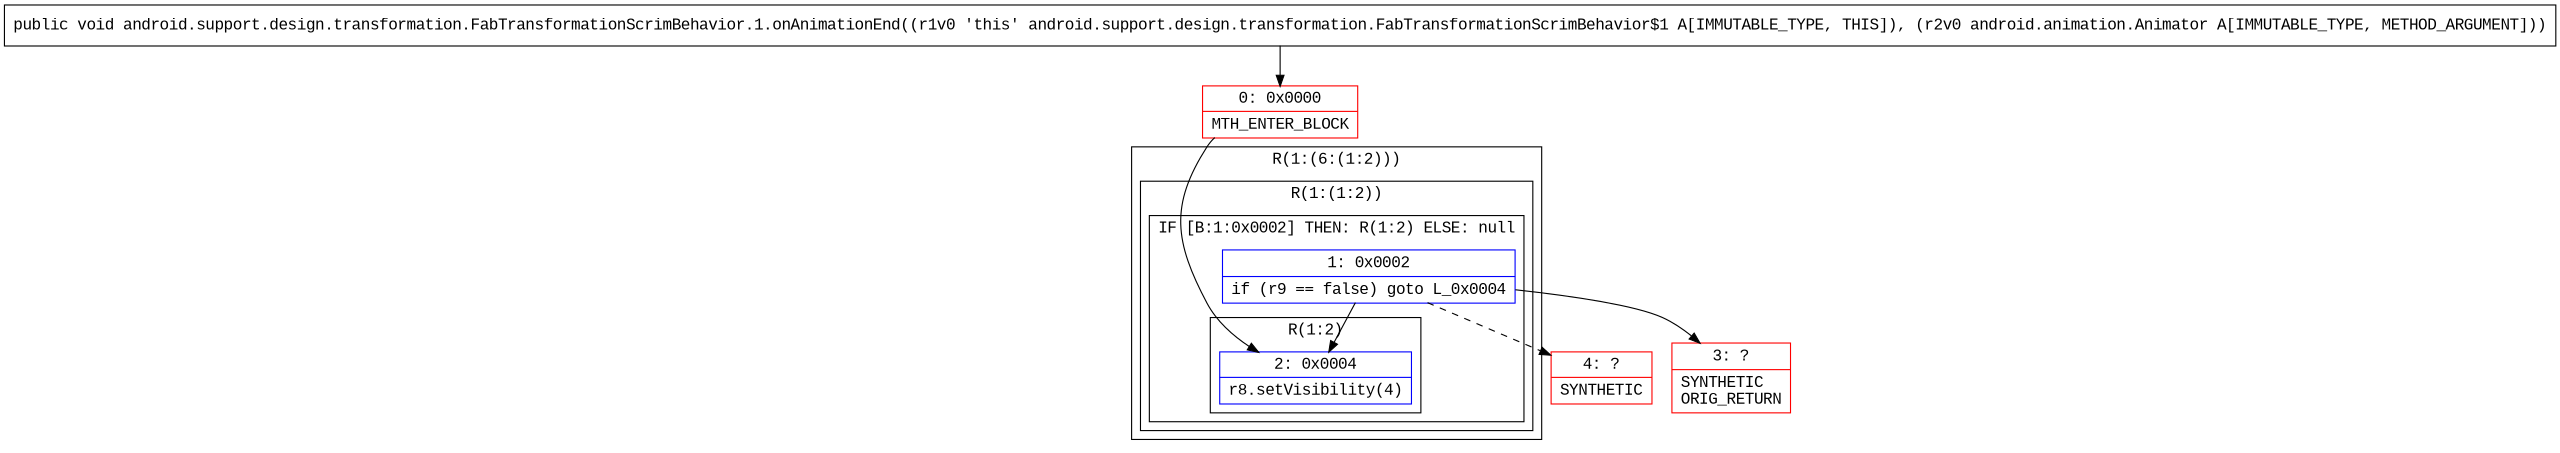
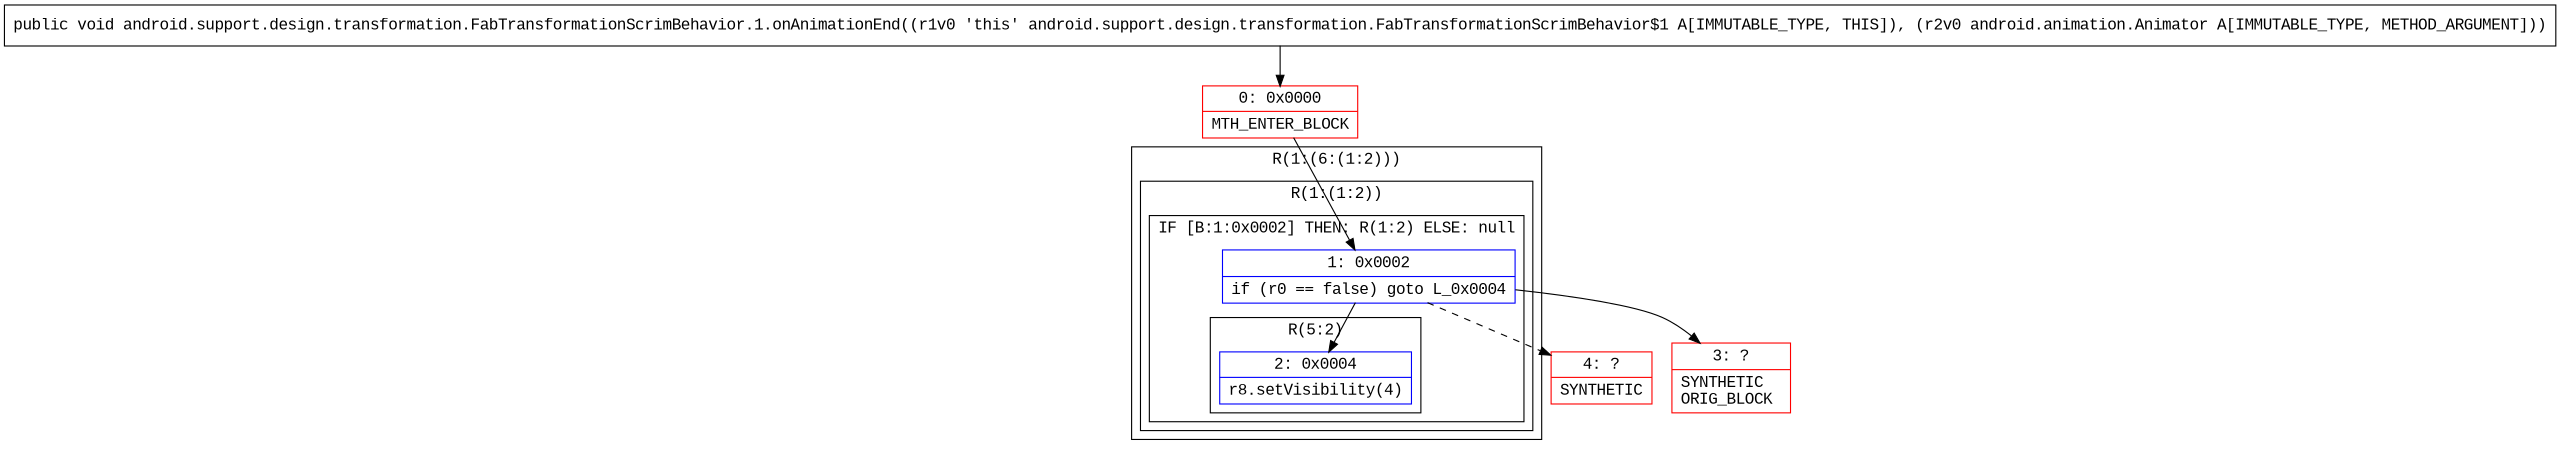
edge "0: 0x0000" -> "2: 0x0004": now "0: 0x0000" -> "1: 0x0002"
node "1: 0x0002": text "if (r9 == false) goto L_0x0004" -> "if (r0 == false) goto L_0x0004"
cluster "R(1:2)": label "R(1:2)" -> "R(5:2)"
node "3: ?": text "ORIG_RETURN" -> "ORIG_BLOCK"
